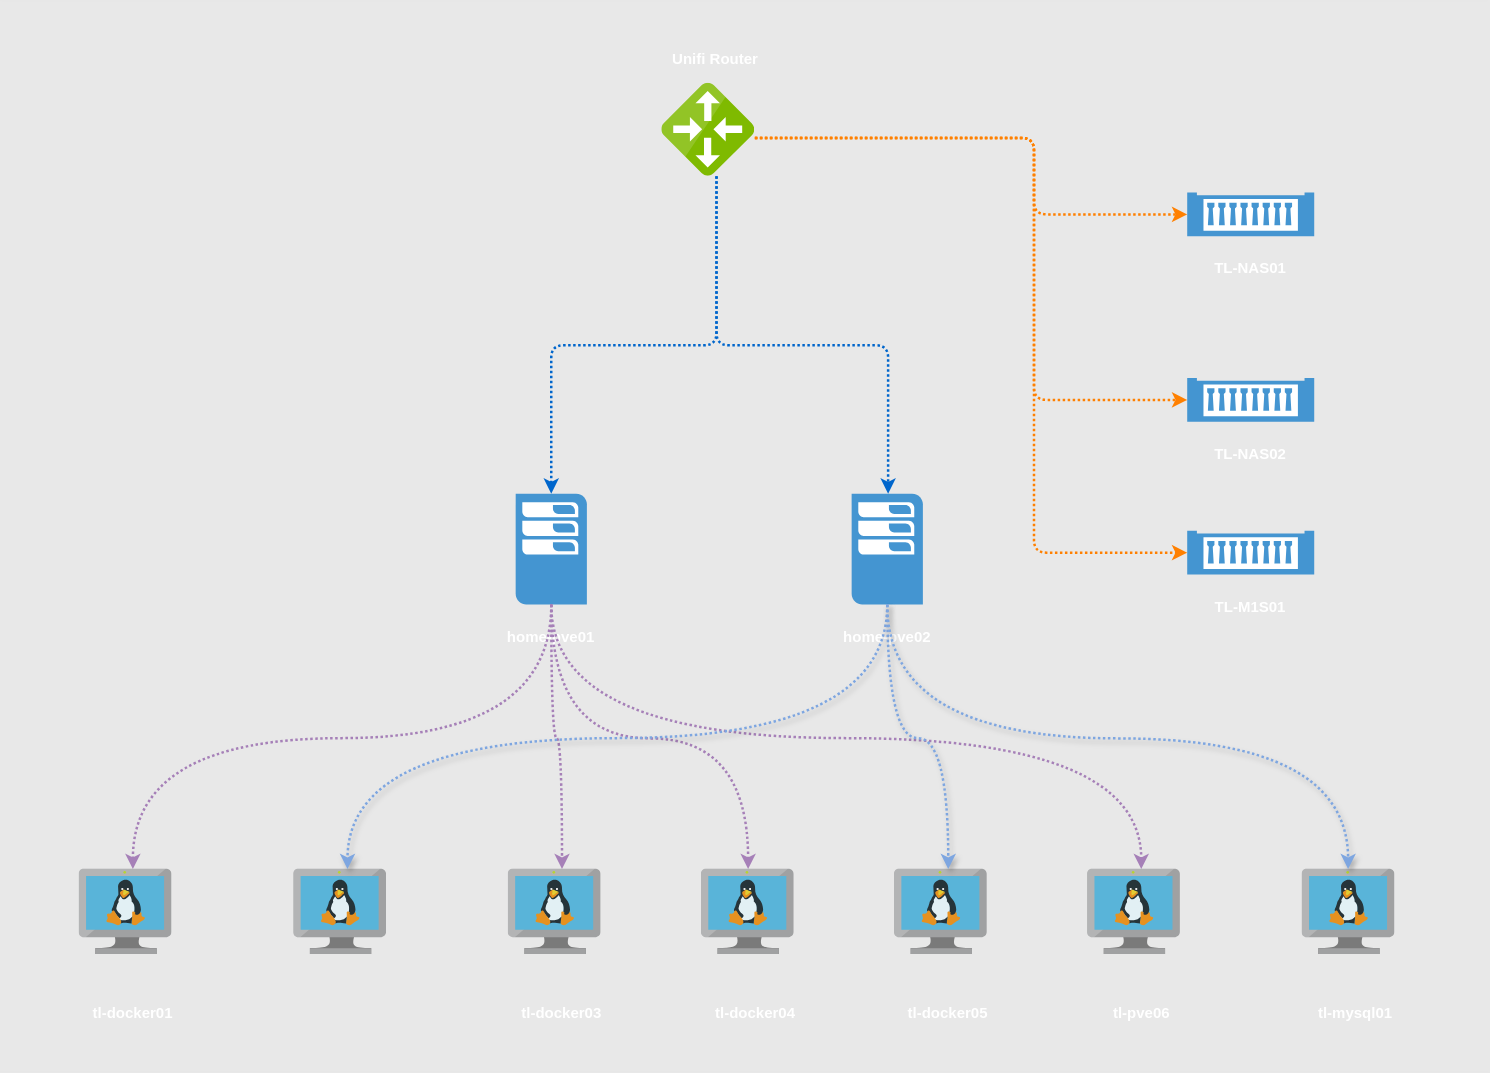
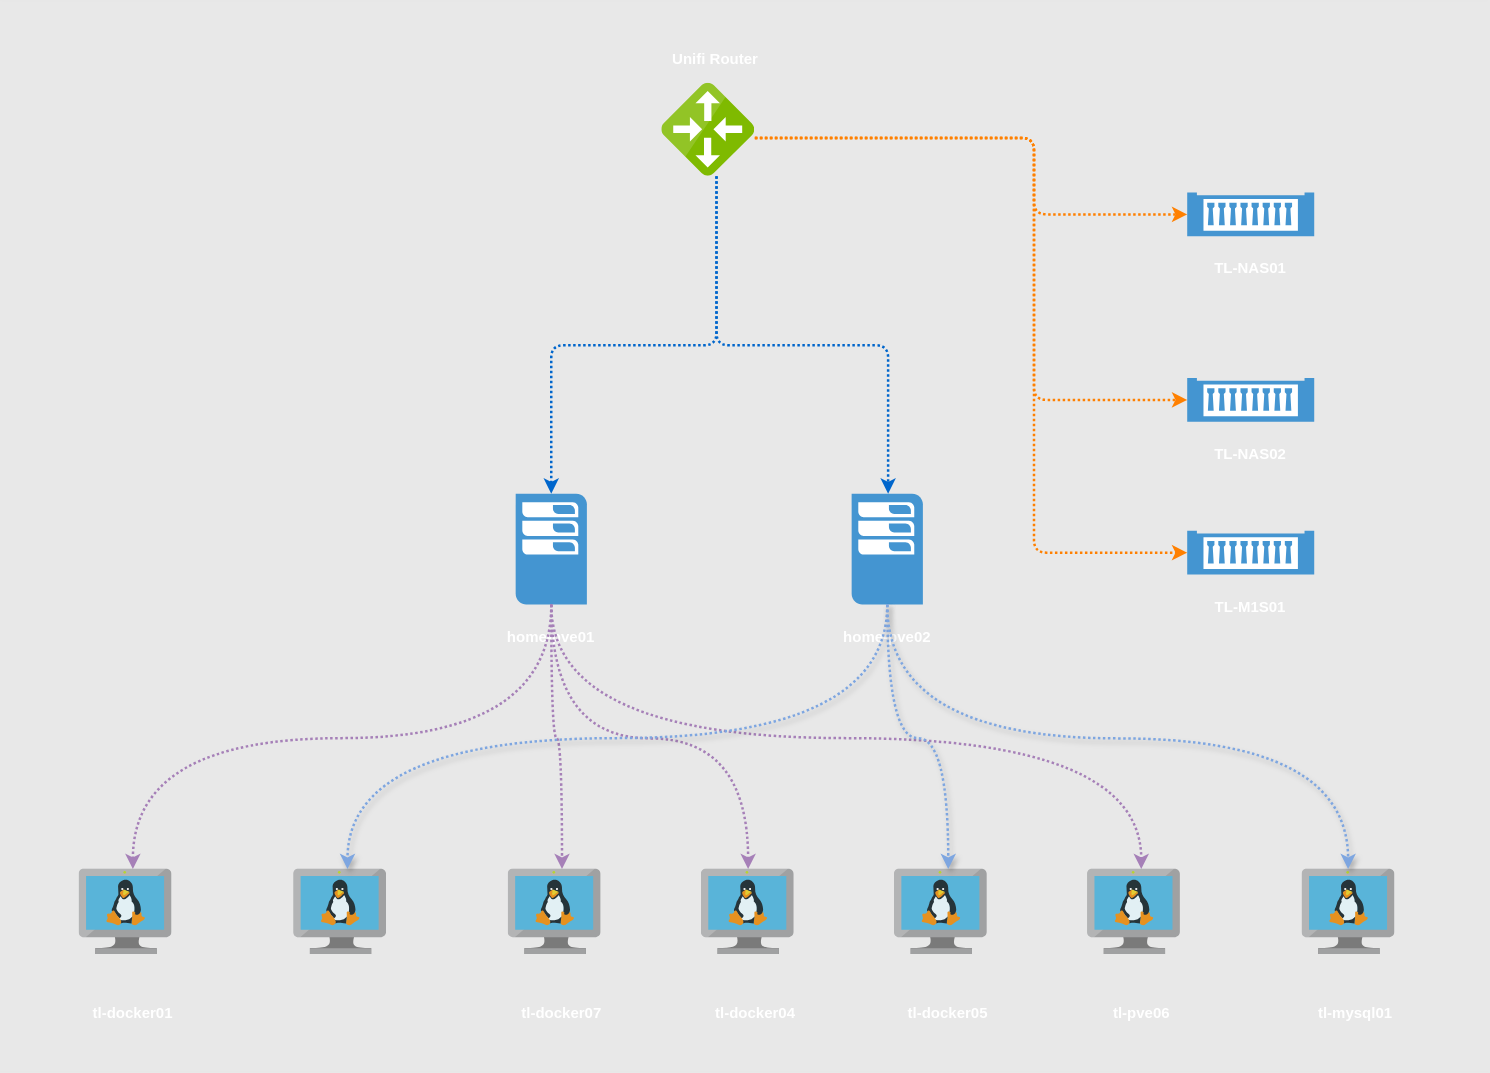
node "tl-docker03": label "tl-docker03" -> "tl-docker07"
